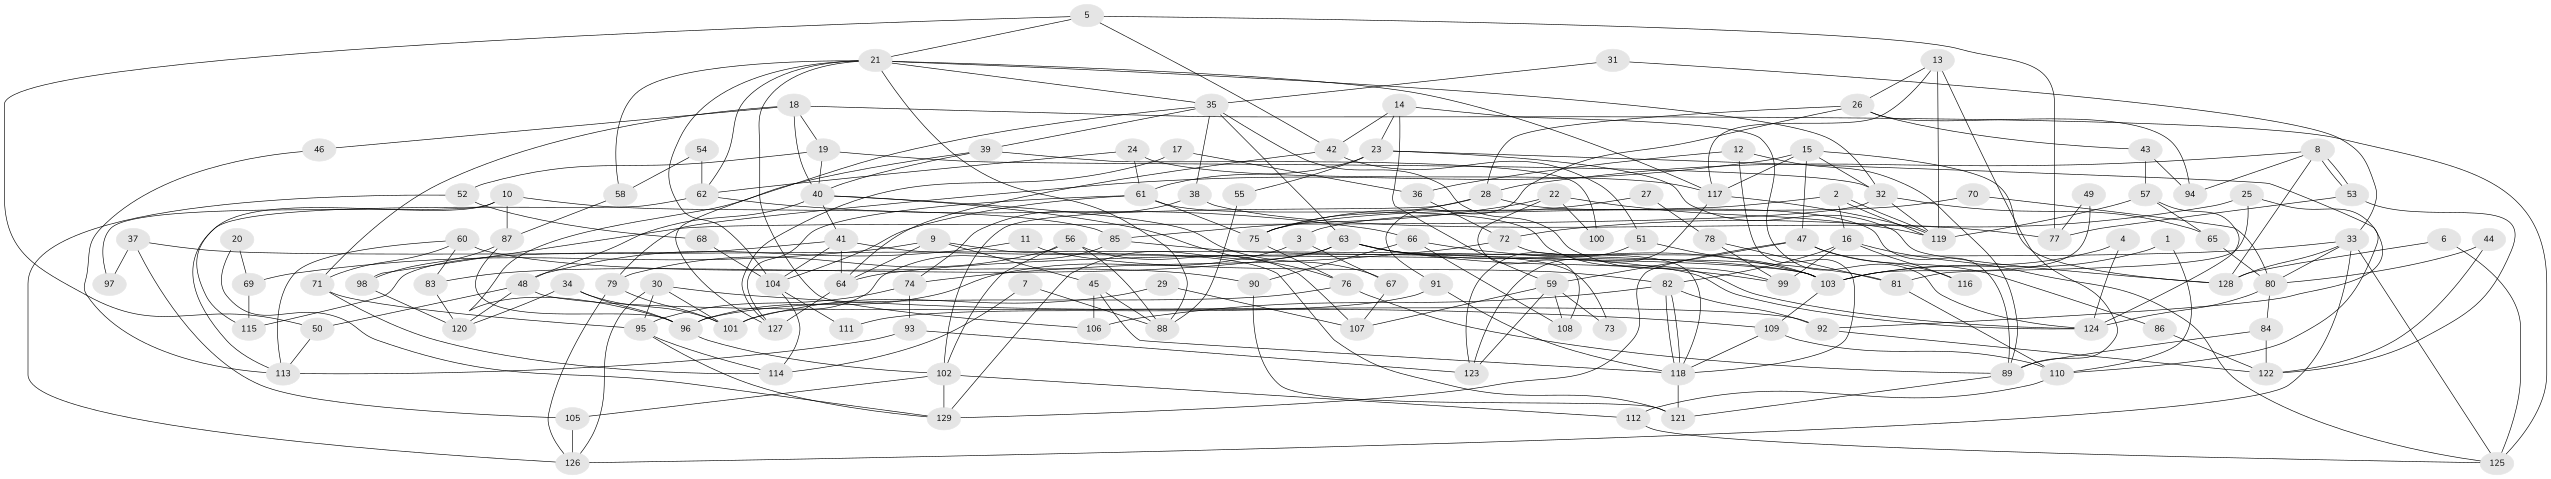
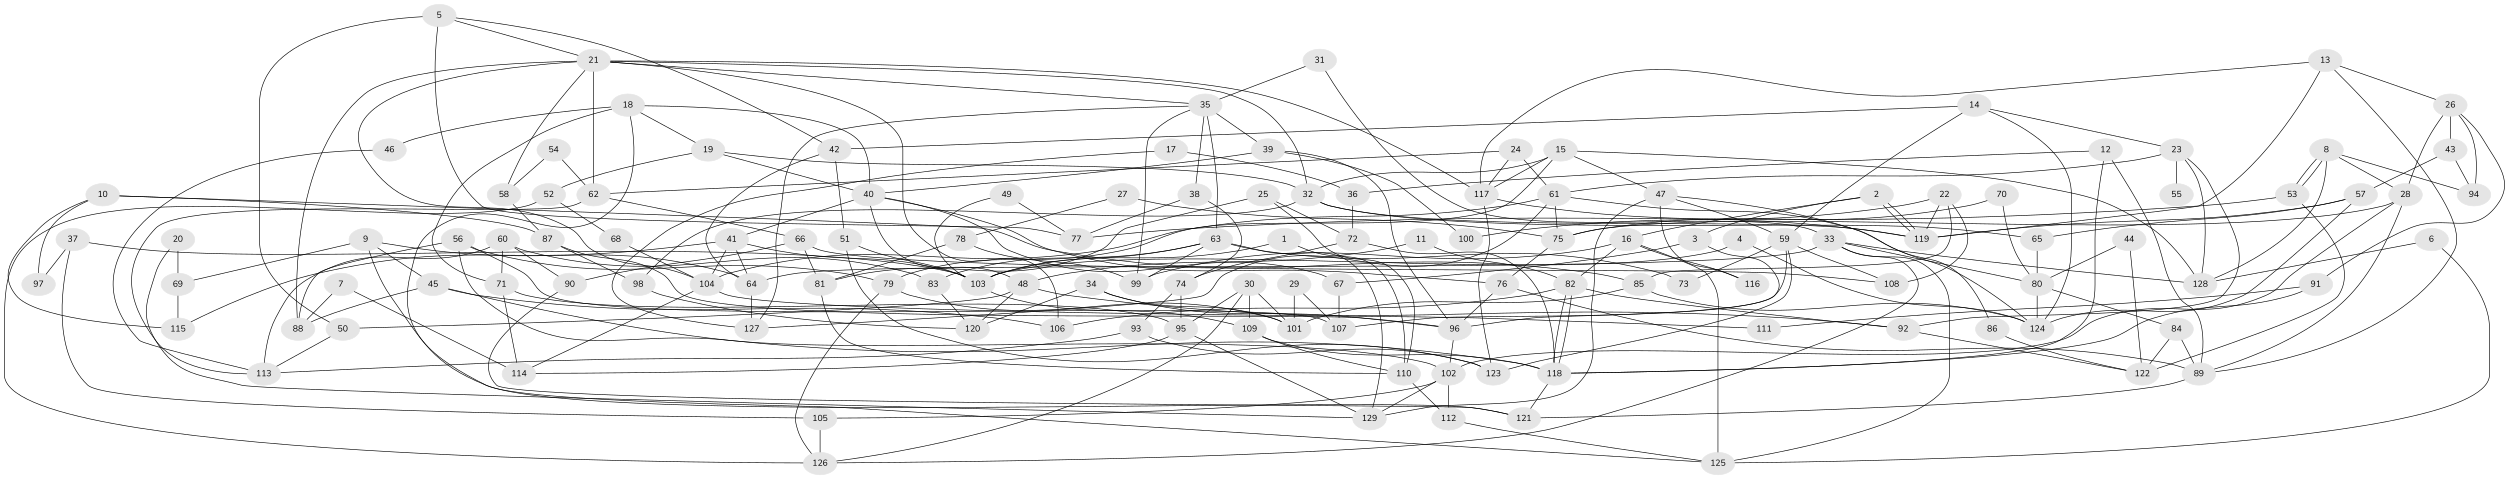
edge "55" -- "88": removed
